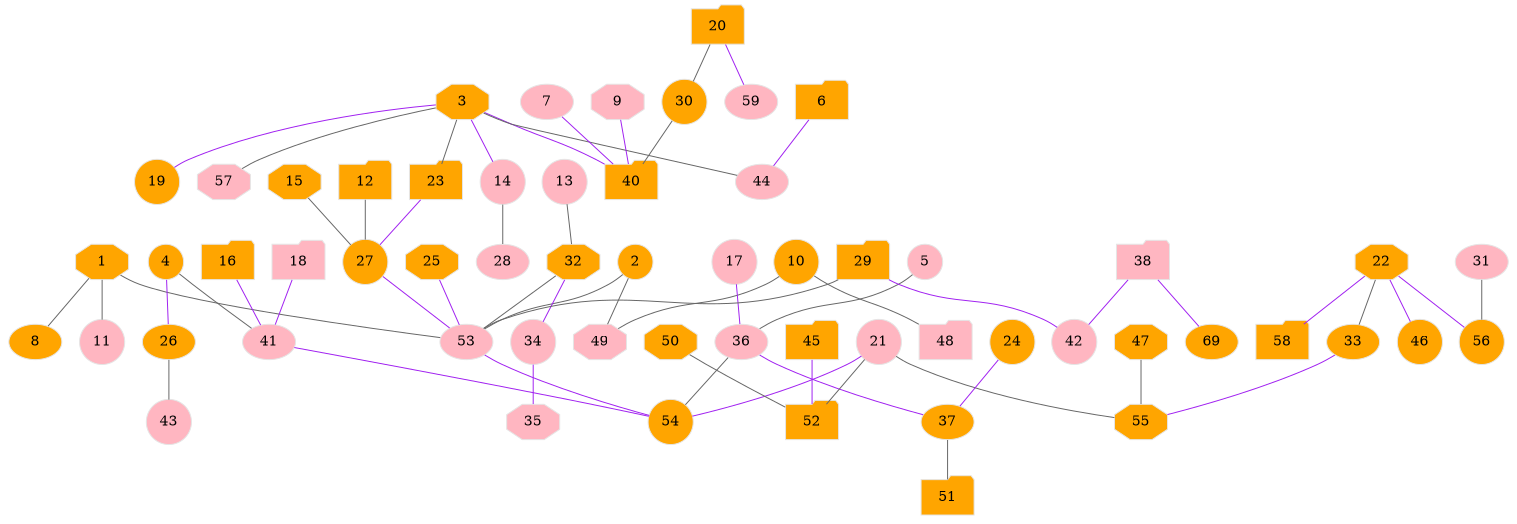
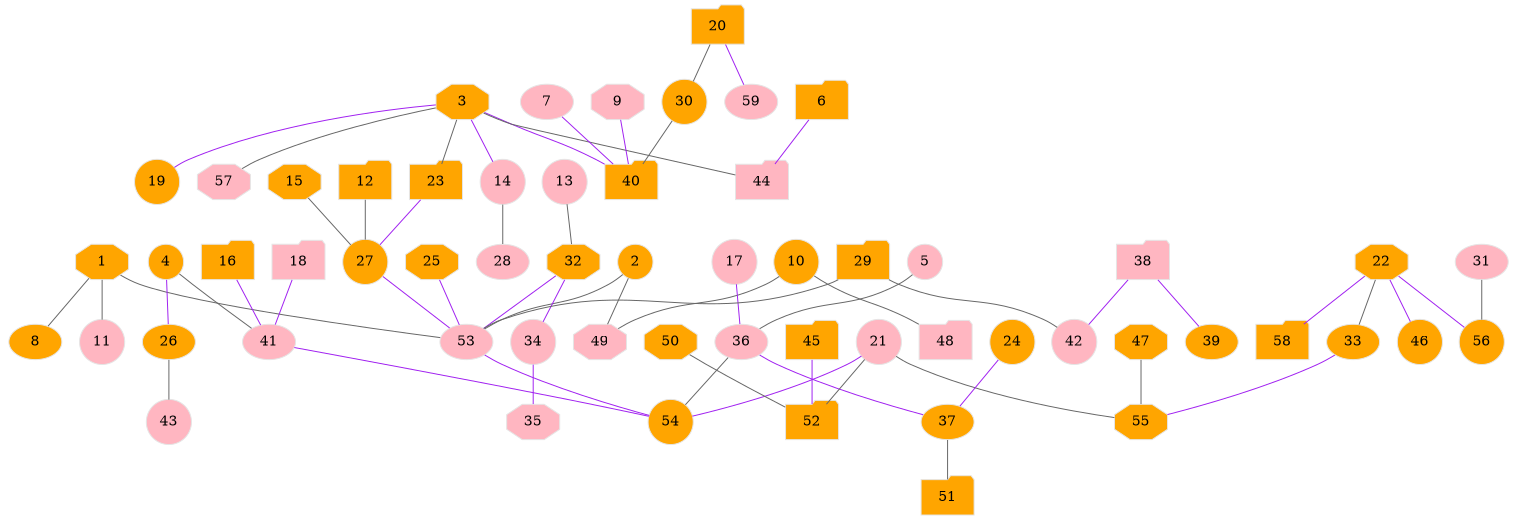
node "44": shape ellipse -> folder
edge "29" -- "42": color purple -> gray40
edge "32" -- "53": color gray40 -> purple
node "69": label "69" -> "39"
